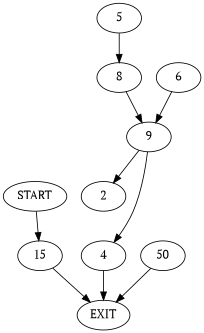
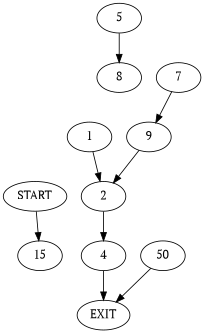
node "6": label "6" -> "7"
edge "8" -> "9": removed
node "1": added
edge "9" -> "4": now "2" -> "4"
edge "15" -> "EXIT": removed
